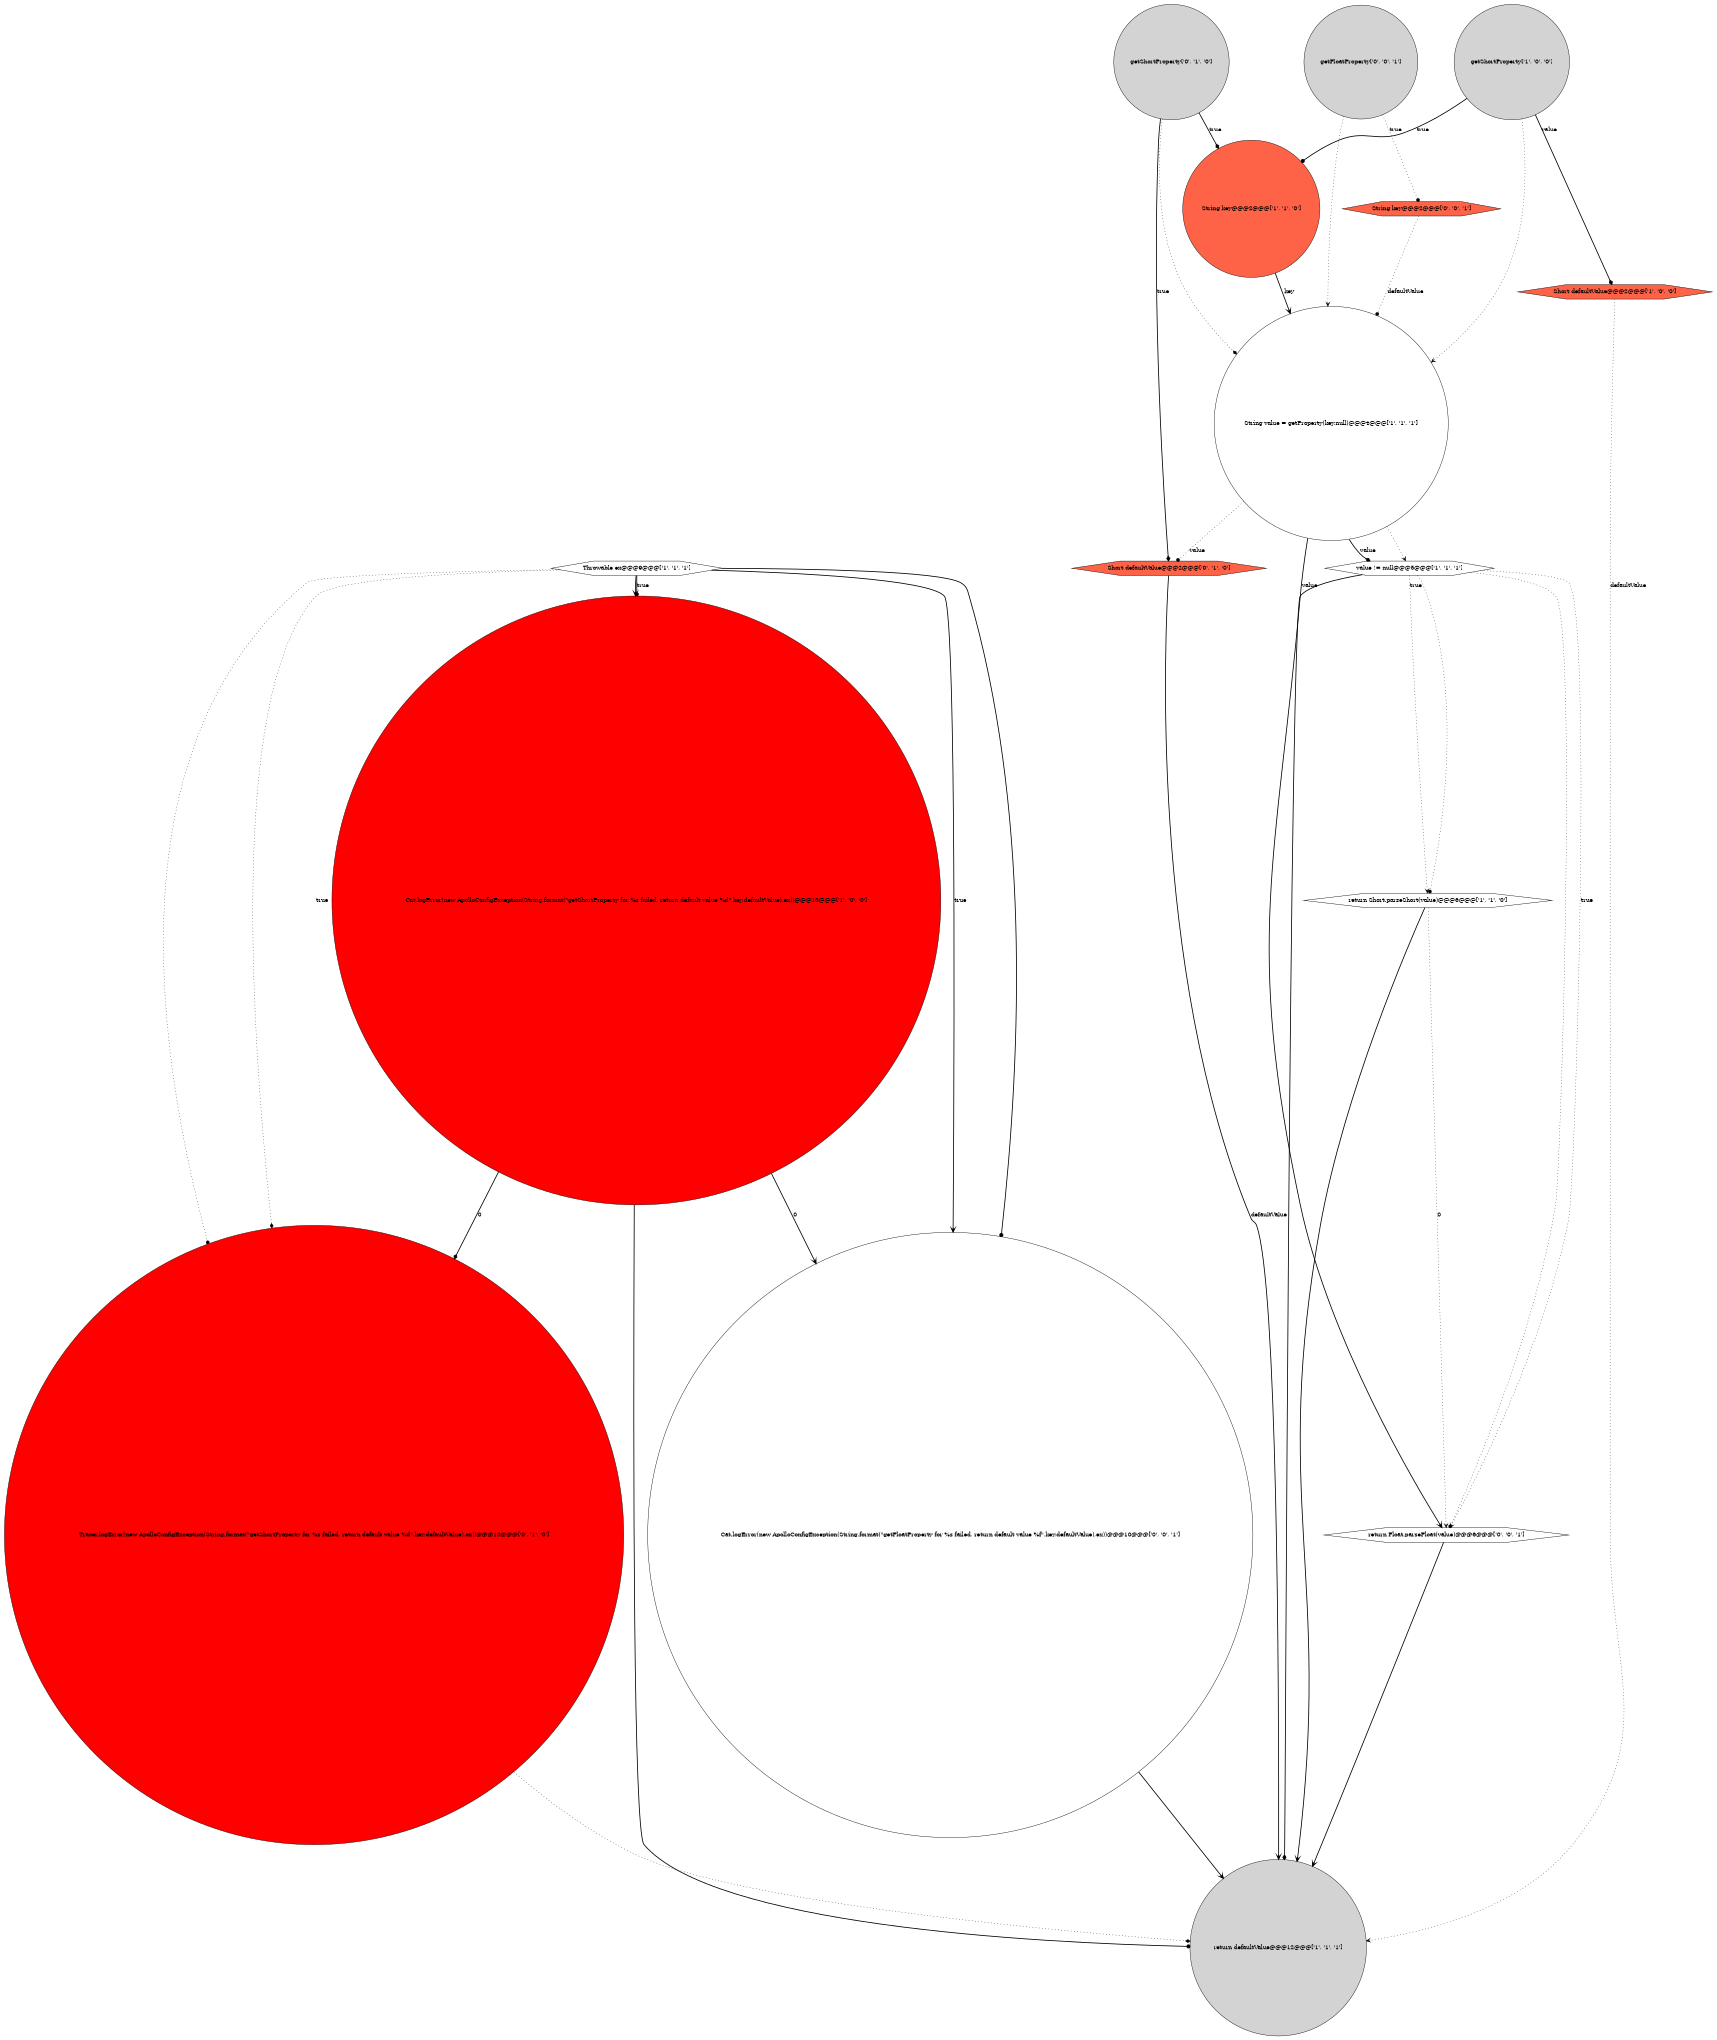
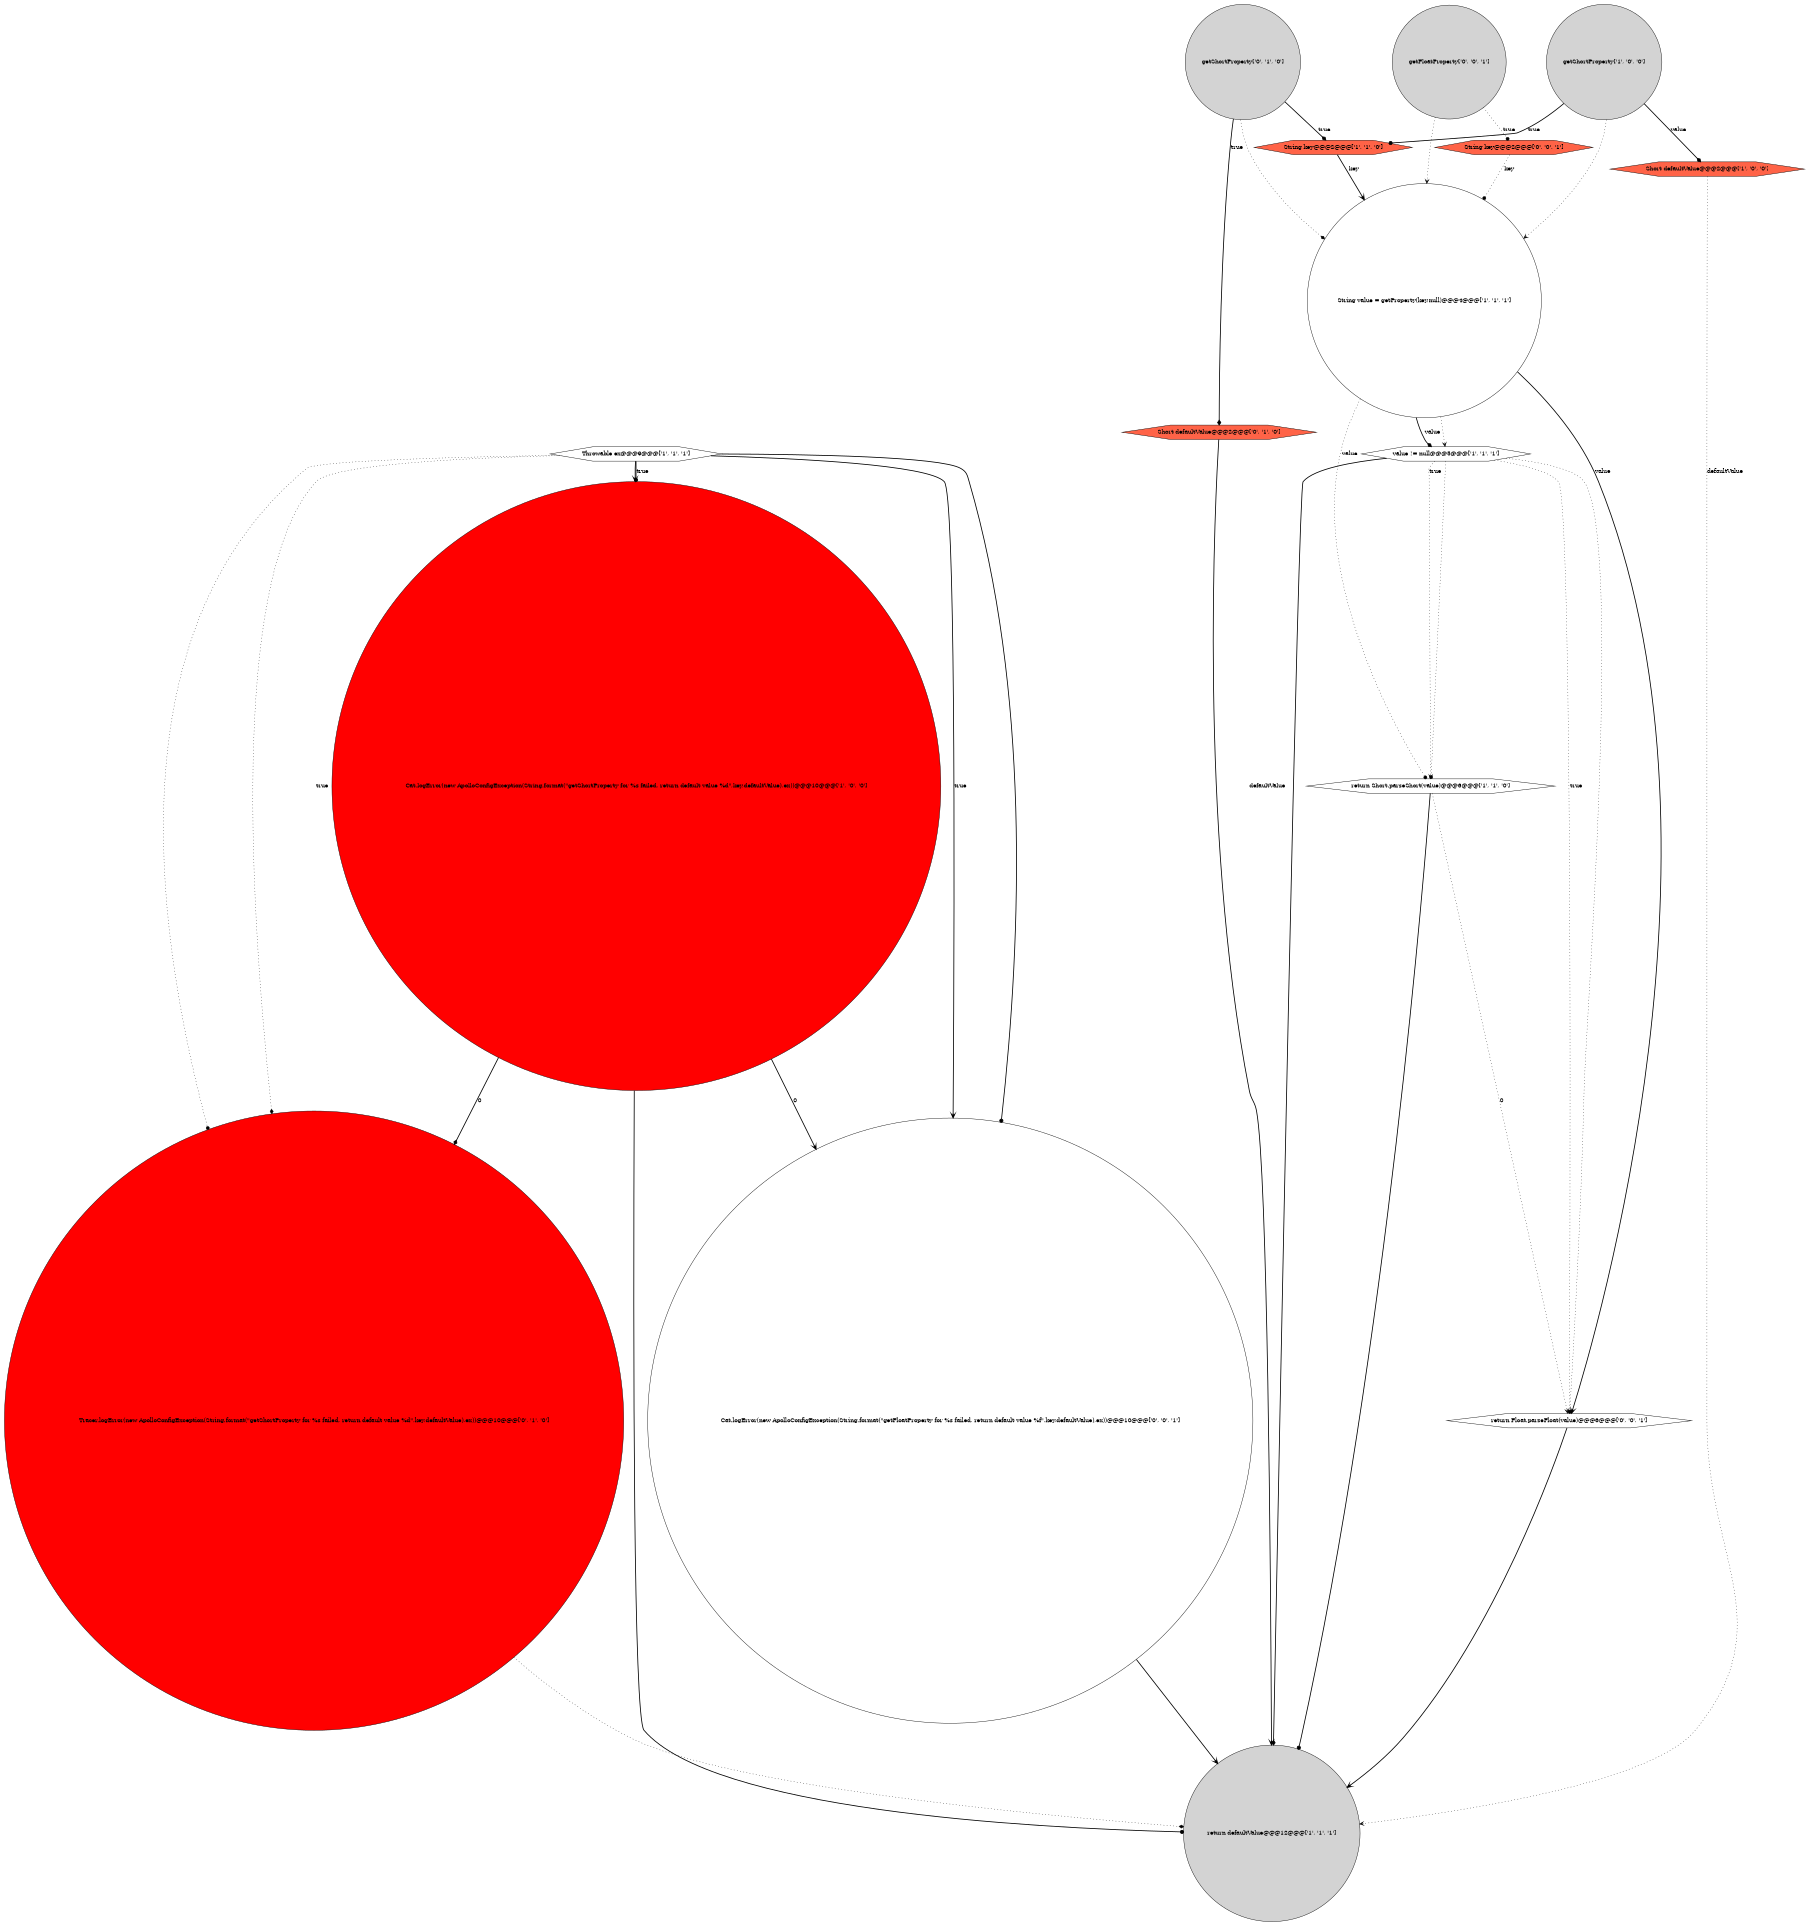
node "String key@@@2@@@['1', '1', '0']": shape circle -> hexagon
edge "String key@@@2@@@['0', '0', '1']" -> "String value = getProperty(key,null)@@@4@@@['1', '1', '1']": label "defaultValue" -> "key"
edge "String value = getProperty(key,null)@@@4@@@['1', '1', '1']" -> "Short defaultValue@@@2@@@['0', '1', '0']": now "String value = getProperty(key,null)@@@4@@@['1', '1', '1']" -> "return Short.parseShort(value)@@@6@@@['1', '1', '0']"
edge "return Short.parseShort(value)@@@6@@@['1', '1', '0']" -> "return defaultValue@@@12@@@['1', '1', '1']": arrowhead vee -> dot
